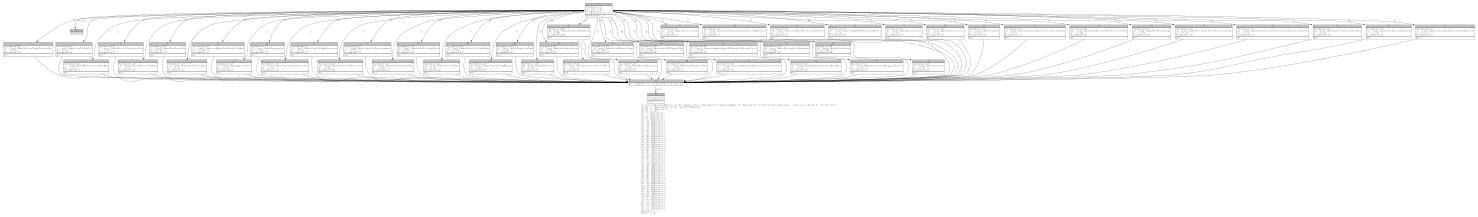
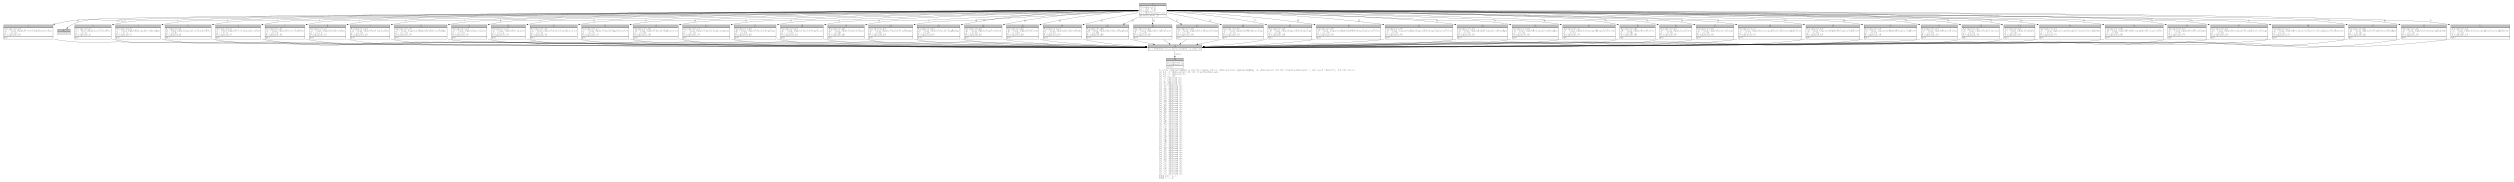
edge "25" -> "5": now "0" -> "5"
